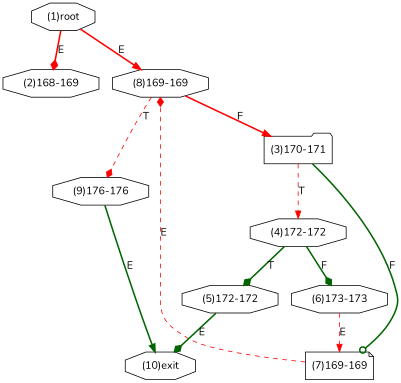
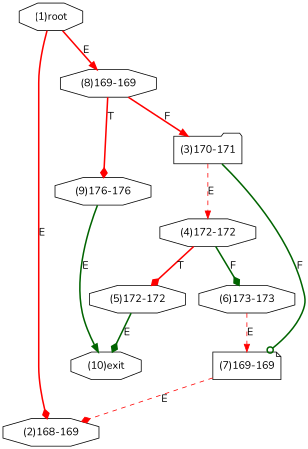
edge "(8)169-169" -> "(9)176-176": style dashed -> bold
edge "(3)170-171" -> "(4)172-172": label "T" -> "E"
edge "(4)172-172" -> "(5)172-172": color darkgreen -> red
edge "(7)169-169" -> "(8)169-169": now "(7)169-169" -> "(2)168-169"
